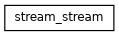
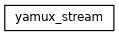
node "stream_stream": label "stream_stream" -> "yamux_stream"
